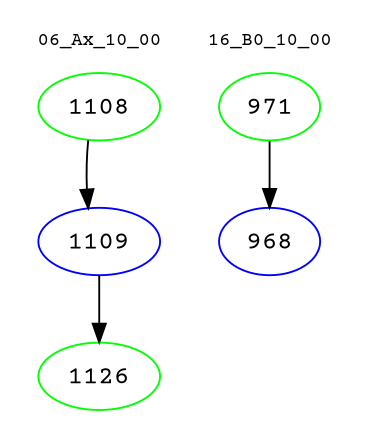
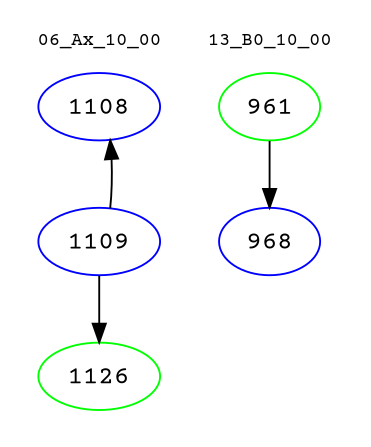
cluster "16_B0_10_00": label "16_B0_10_00" -> "13_B0_10_00"
node "1108": color green -> blue
node "971": label "971" -> "961"
edge "1108" -> "1109": reversed
